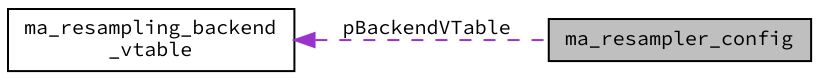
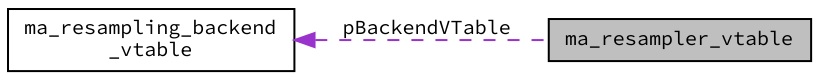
node "ma_resampler_config": label "ma_resampler_config" -> "ma_resampler_vtable"
